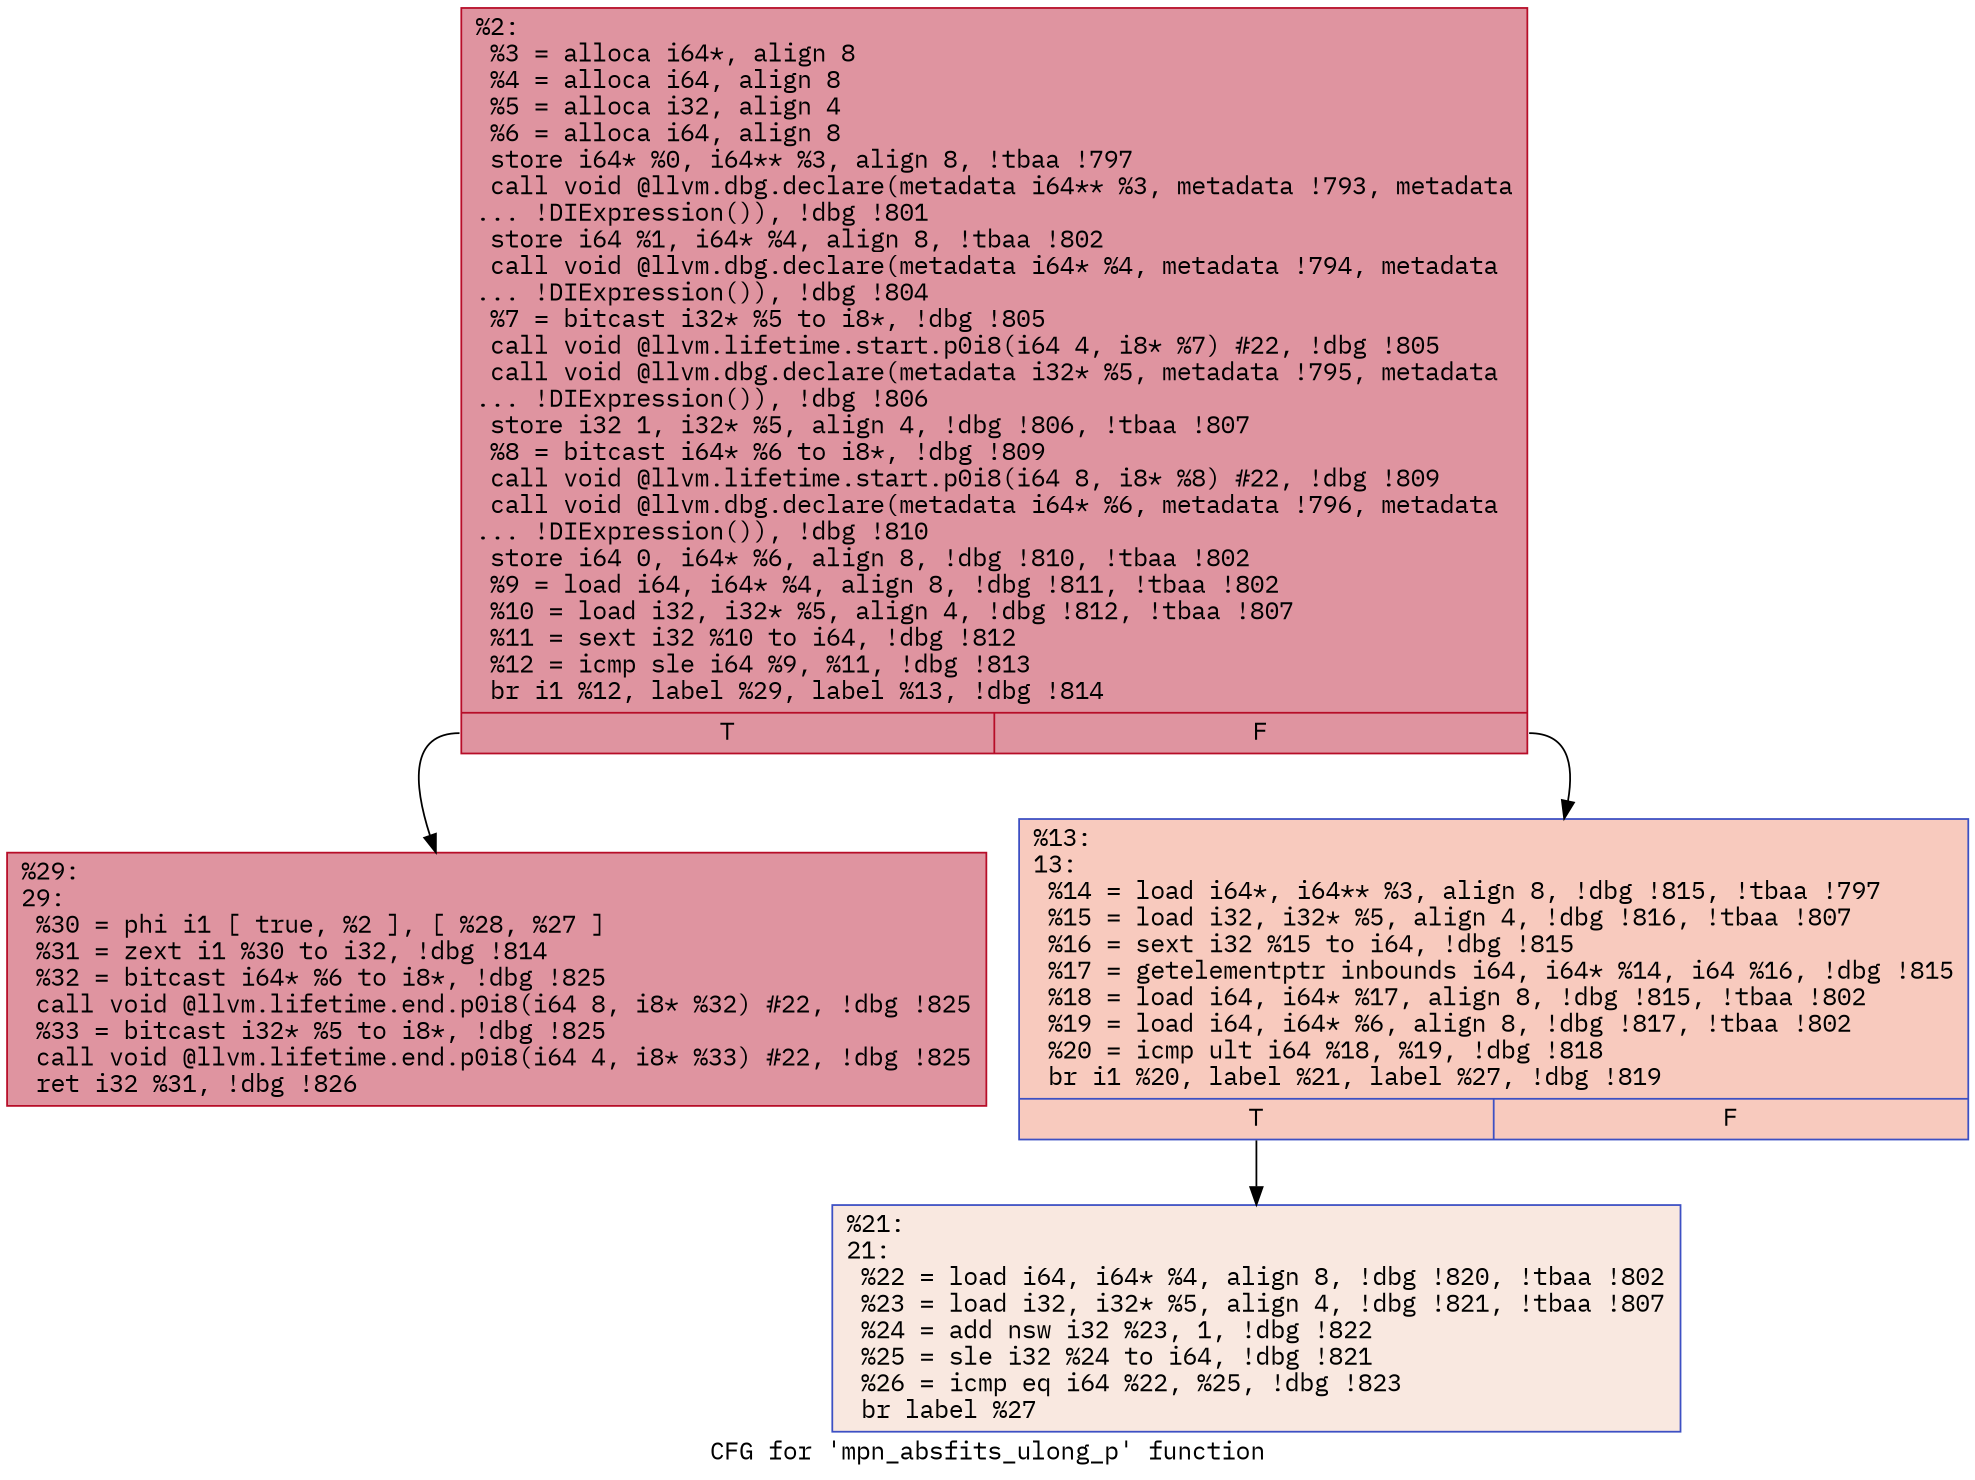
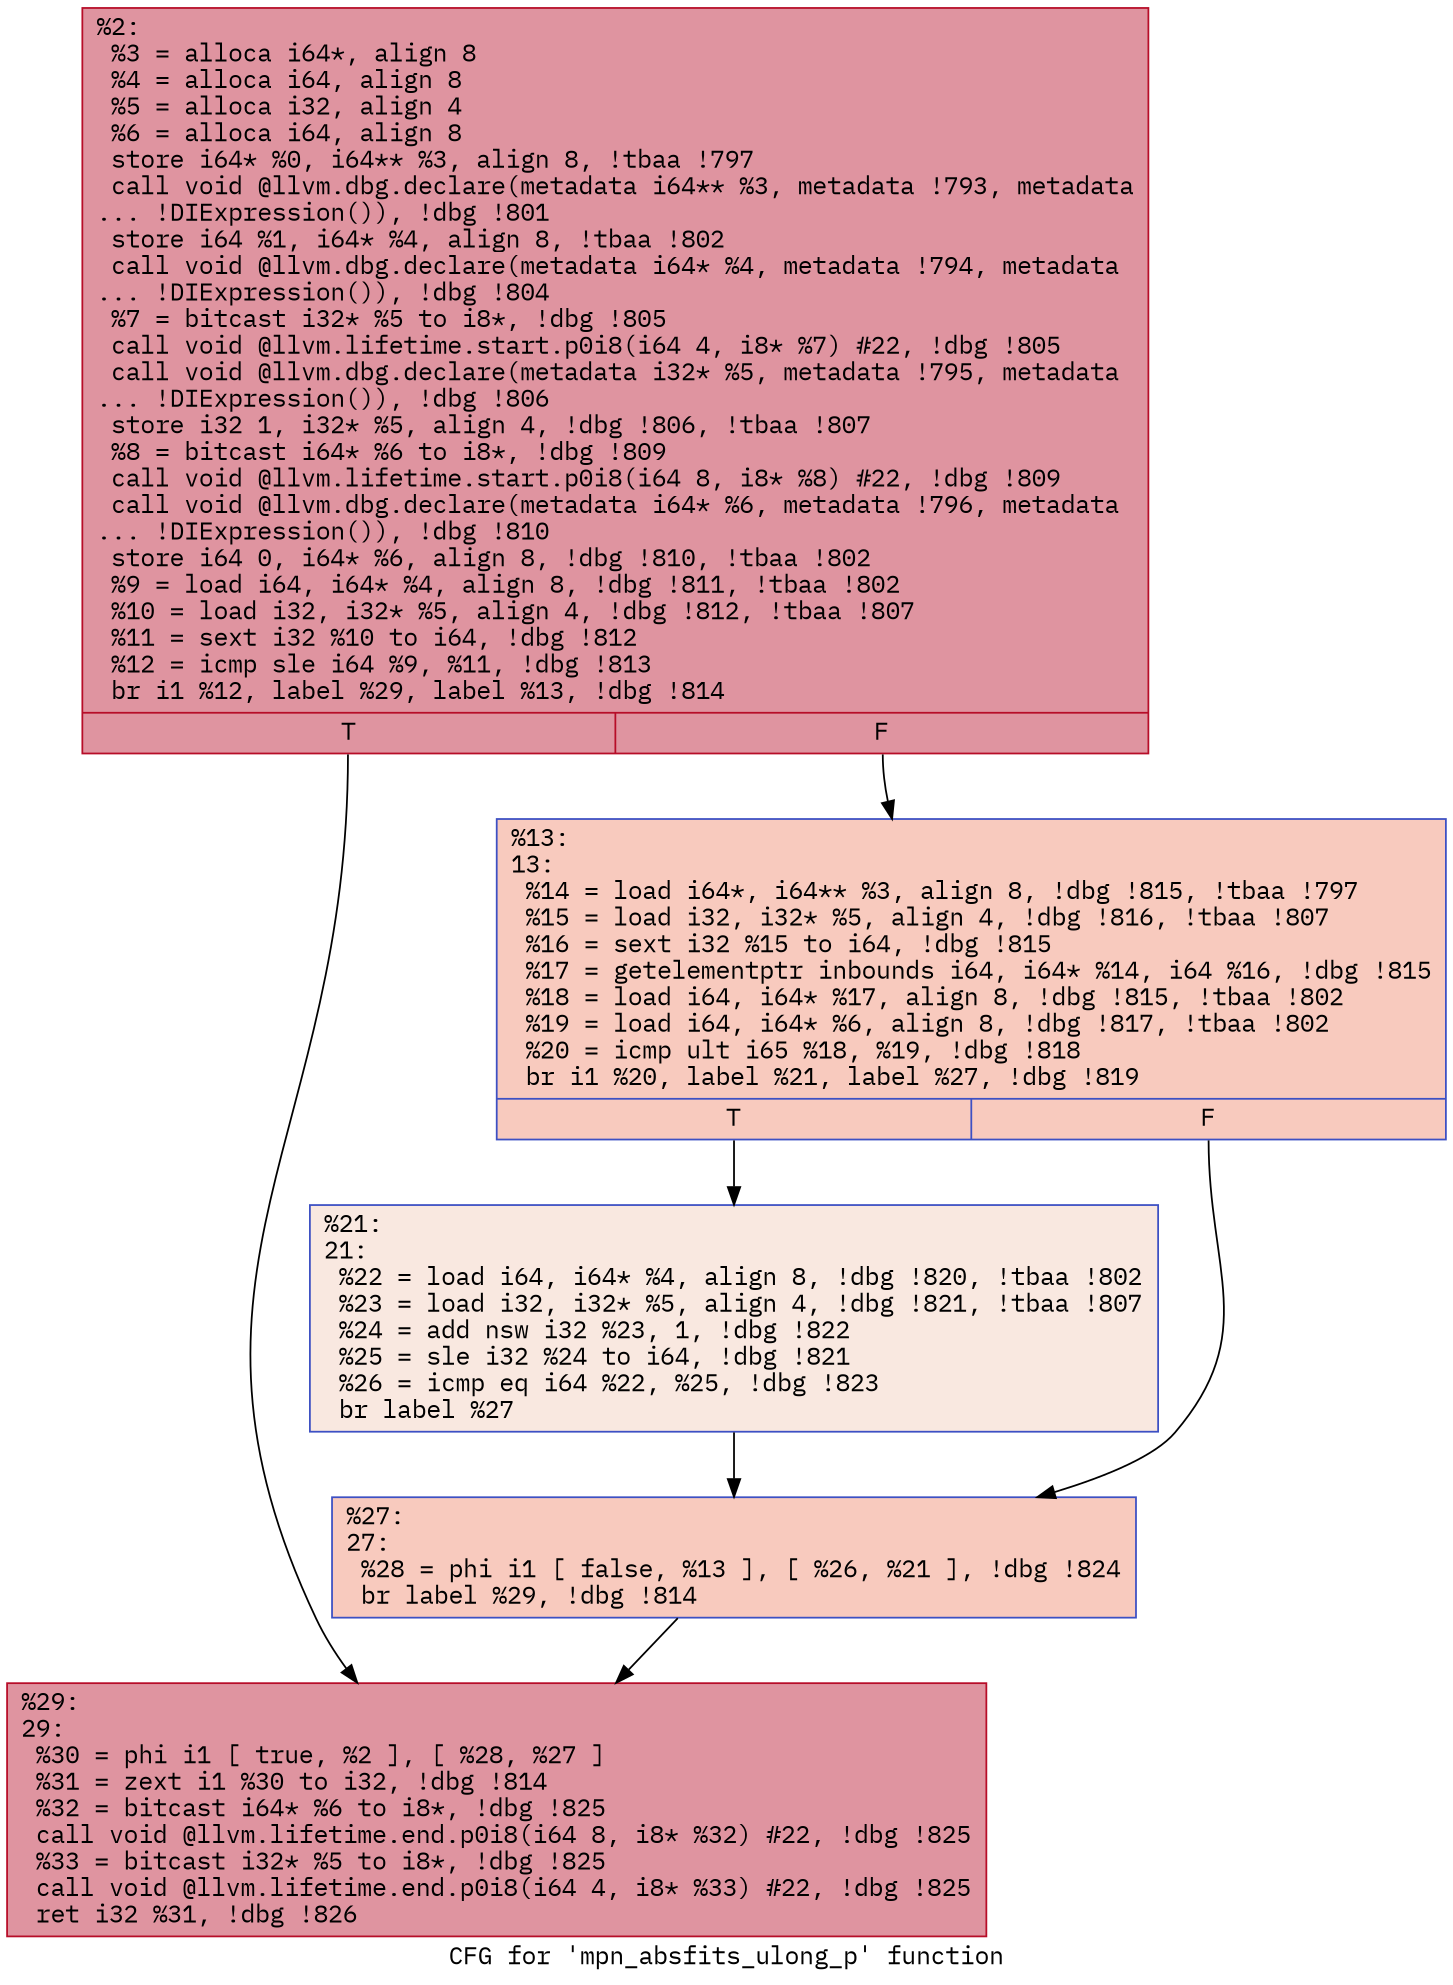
node "%13:": text "%20 = icmp ult i64 %18, %19, !dbg !818" -> "%20 = icmp ult i65 %18, %19, !dbg !818"
node "%27:": added
